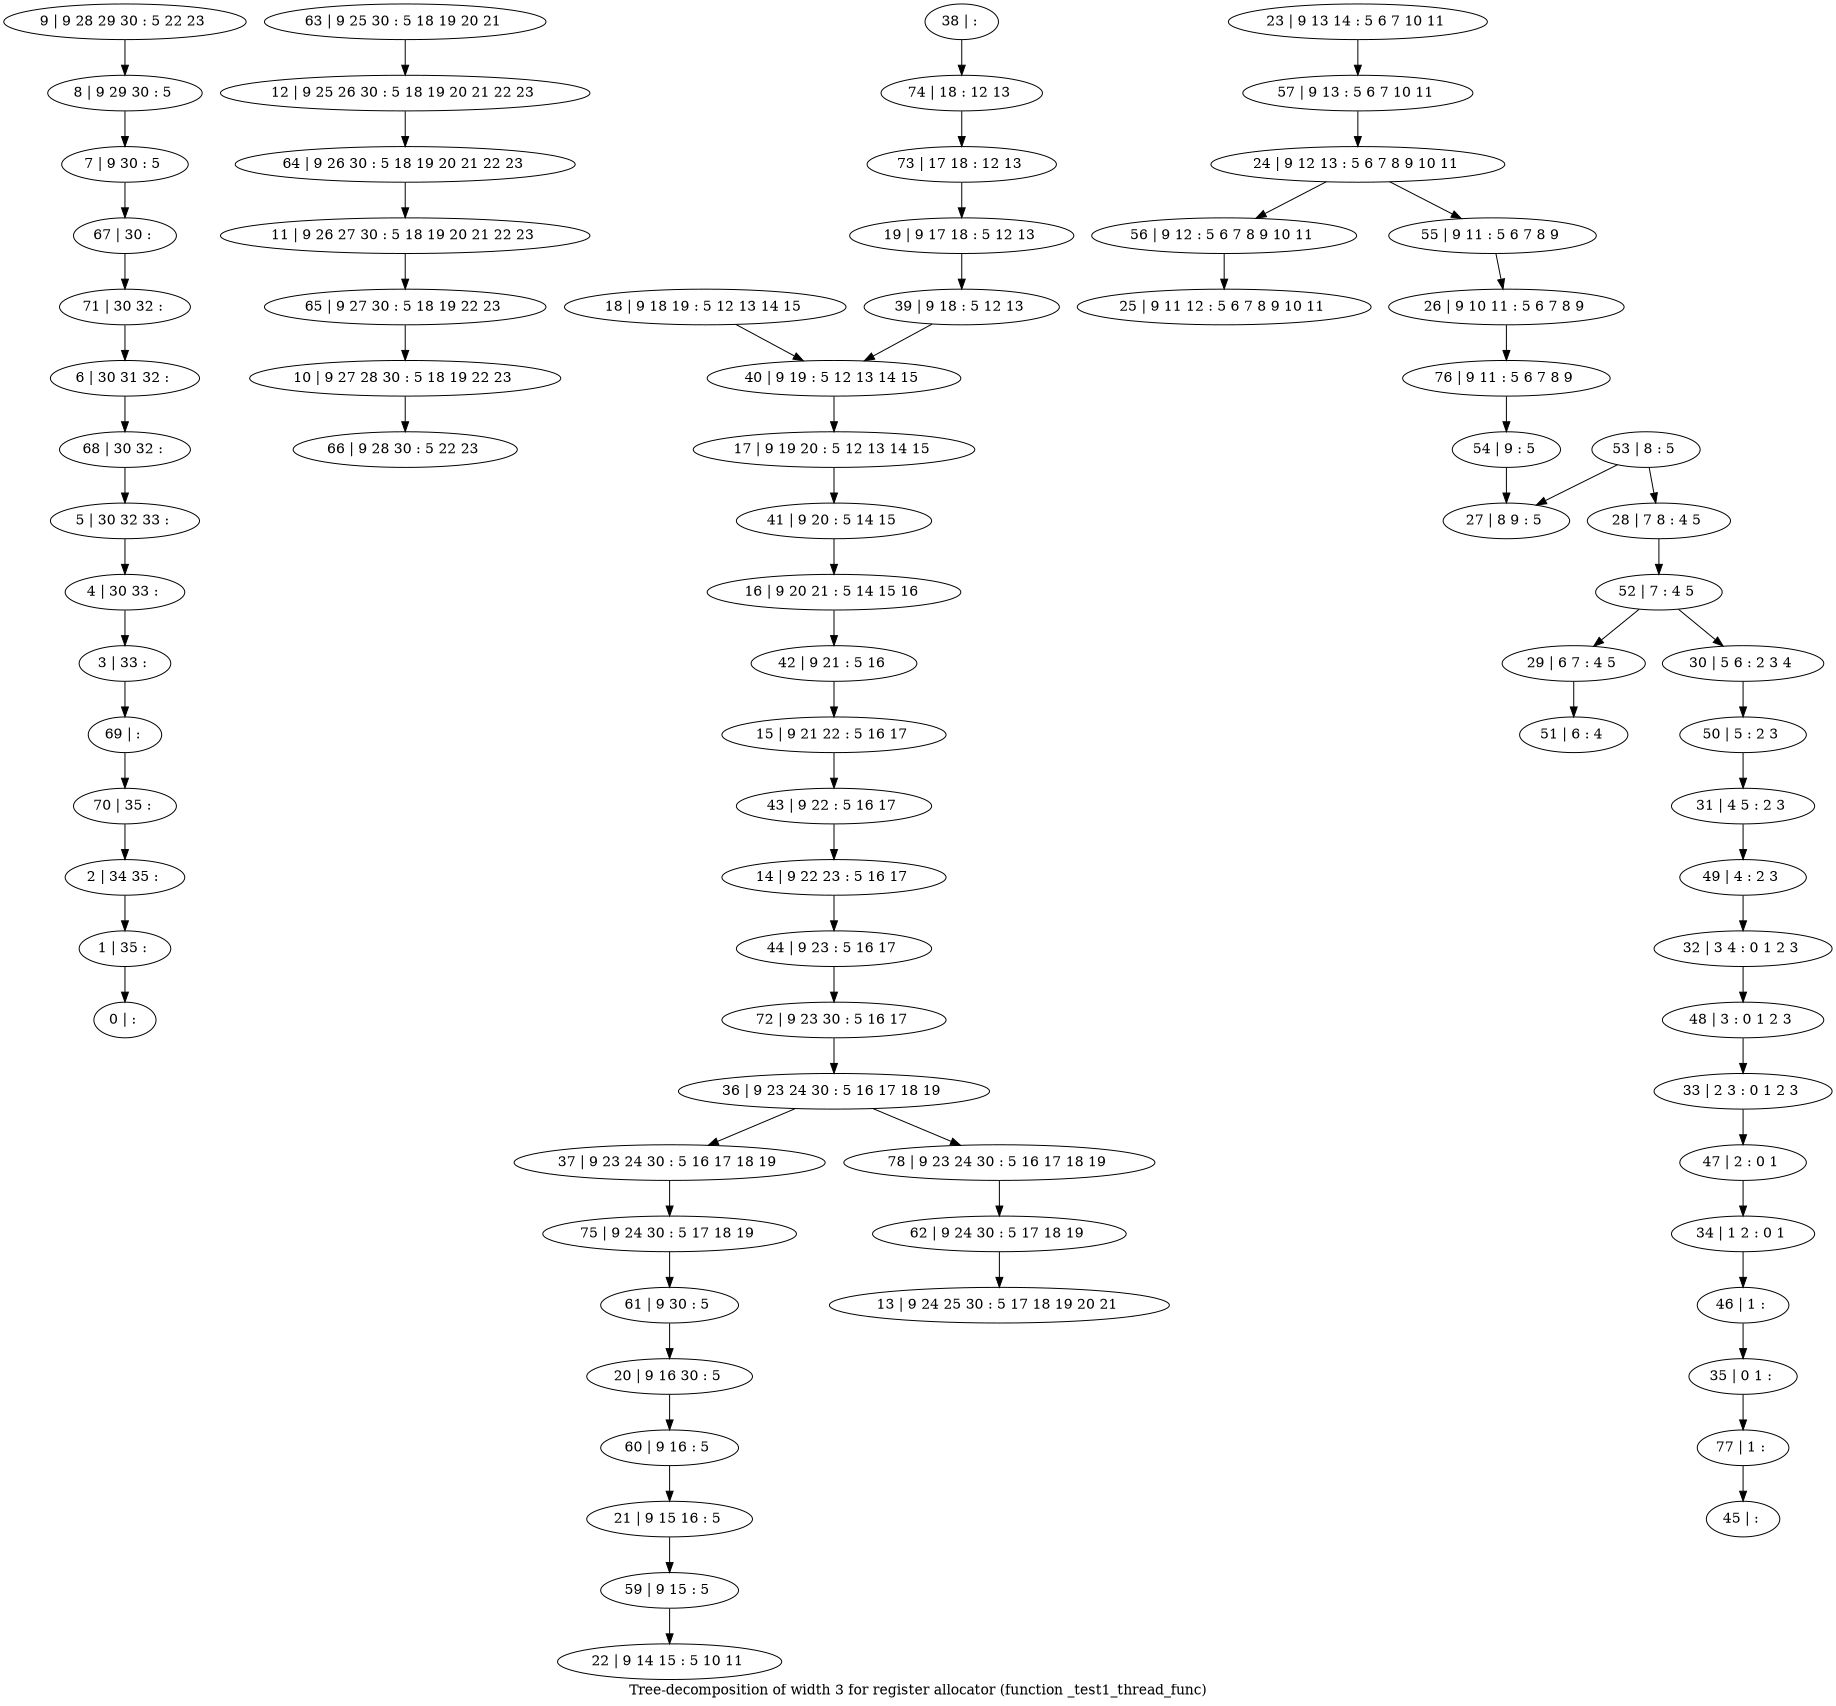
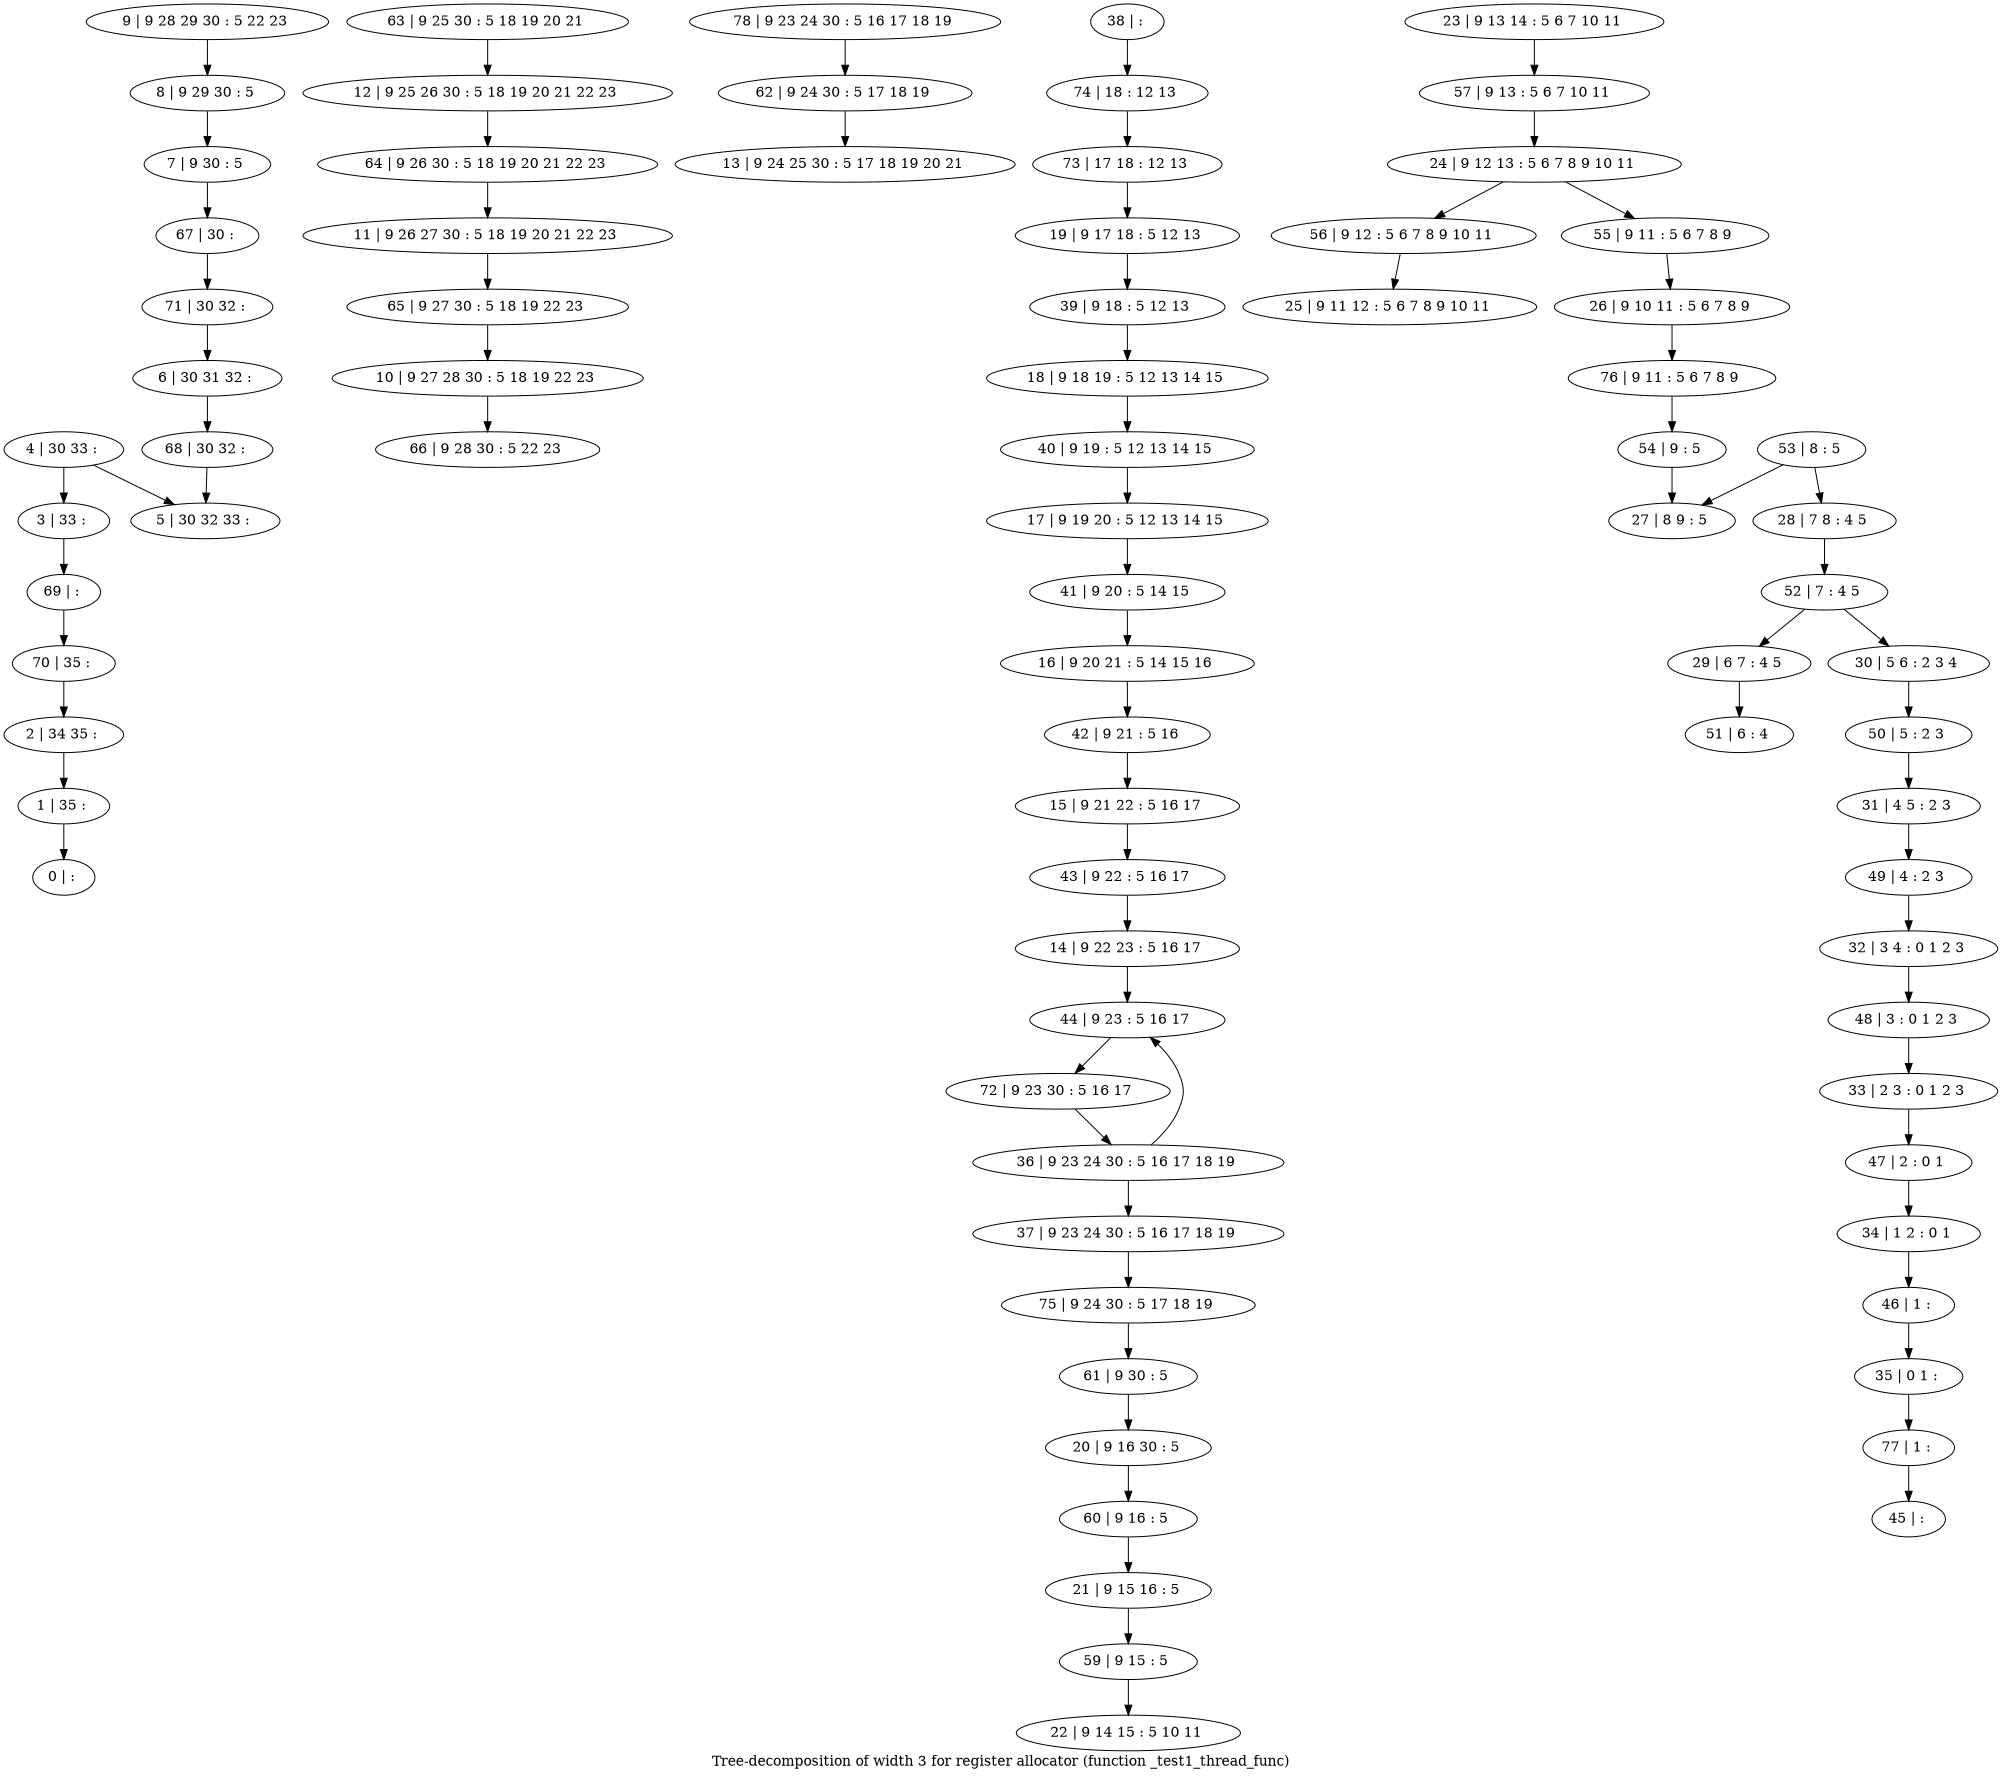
edge "39 | 9 18 : 5 12 13" -> "40 | 9 19 : 5 12 13 14 15": now "39 | 9 18 : 5 12 13" -> "18 | 9 18 19 : 5 12 13 14 15"
edge "5 | 30 32 33 :" -> "4 | 30 33 :": reversed
edge "36 | 9 23 24 30 : 5 16 17 18 19" -> "78 | 9 23 24 30 : 5 16 17 18 19": now "36 | 9 23 24 30 : 5 16 17 18 19" -> "44 | 9 23 : 5 16 17"
